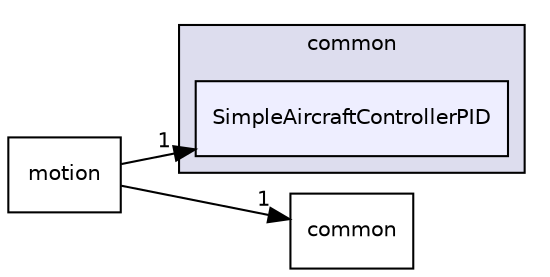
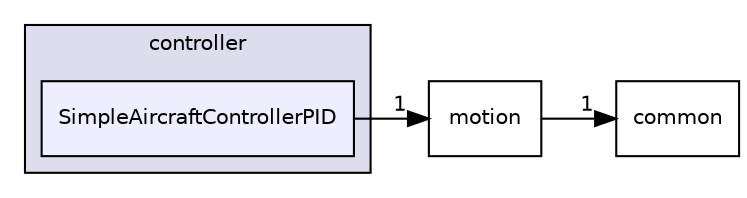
cluster "common": label "common" -> "controller"
edge "motion" -> "SimpleAircraftControllerPID": reversed
